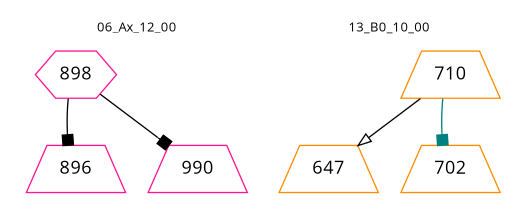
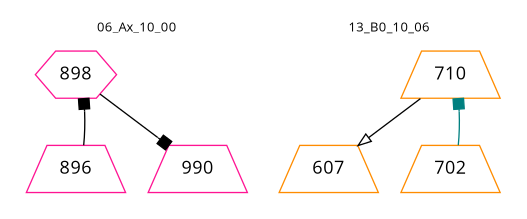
cluster "06_Ax_12_00": label "06_Ax_12_00" -> "06_Ax_10_00"
cluster "13_B0_10_00": label "13_B0_10_00" -> "13_B0_10_06"
edge "898" -> "896": reversed
edge "710" -> "702": reversed
node "647": label "647" -> "607"
